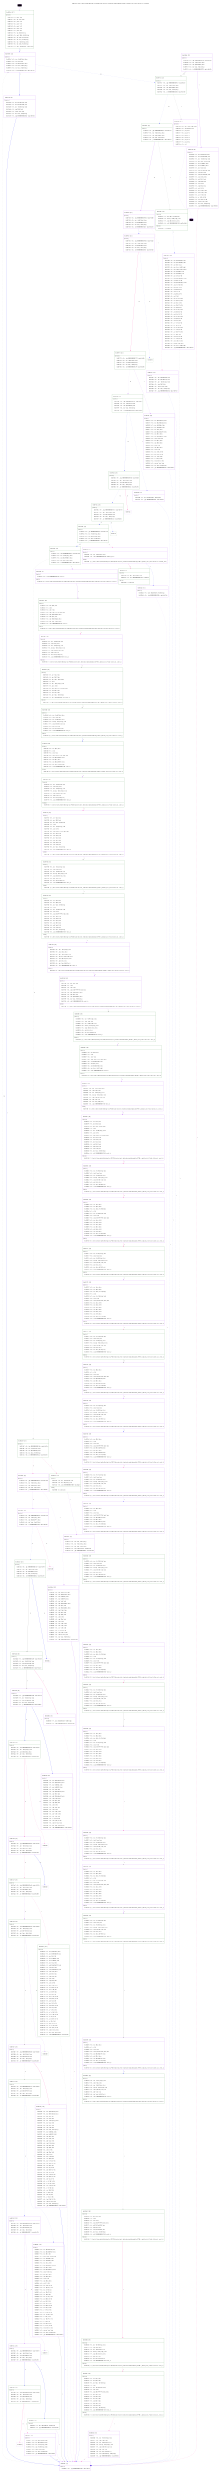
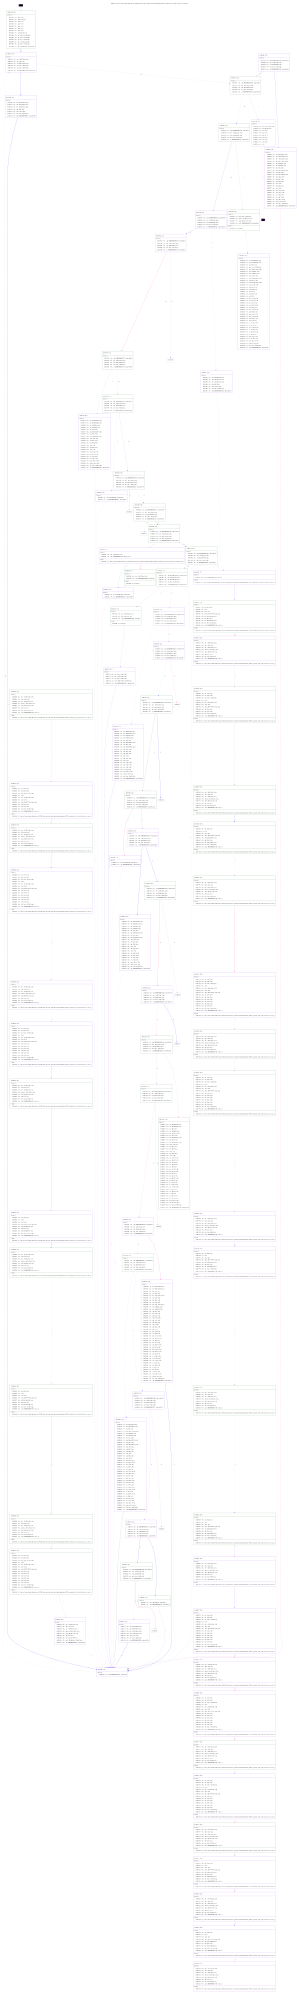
node "0x402233 [40]": removed
